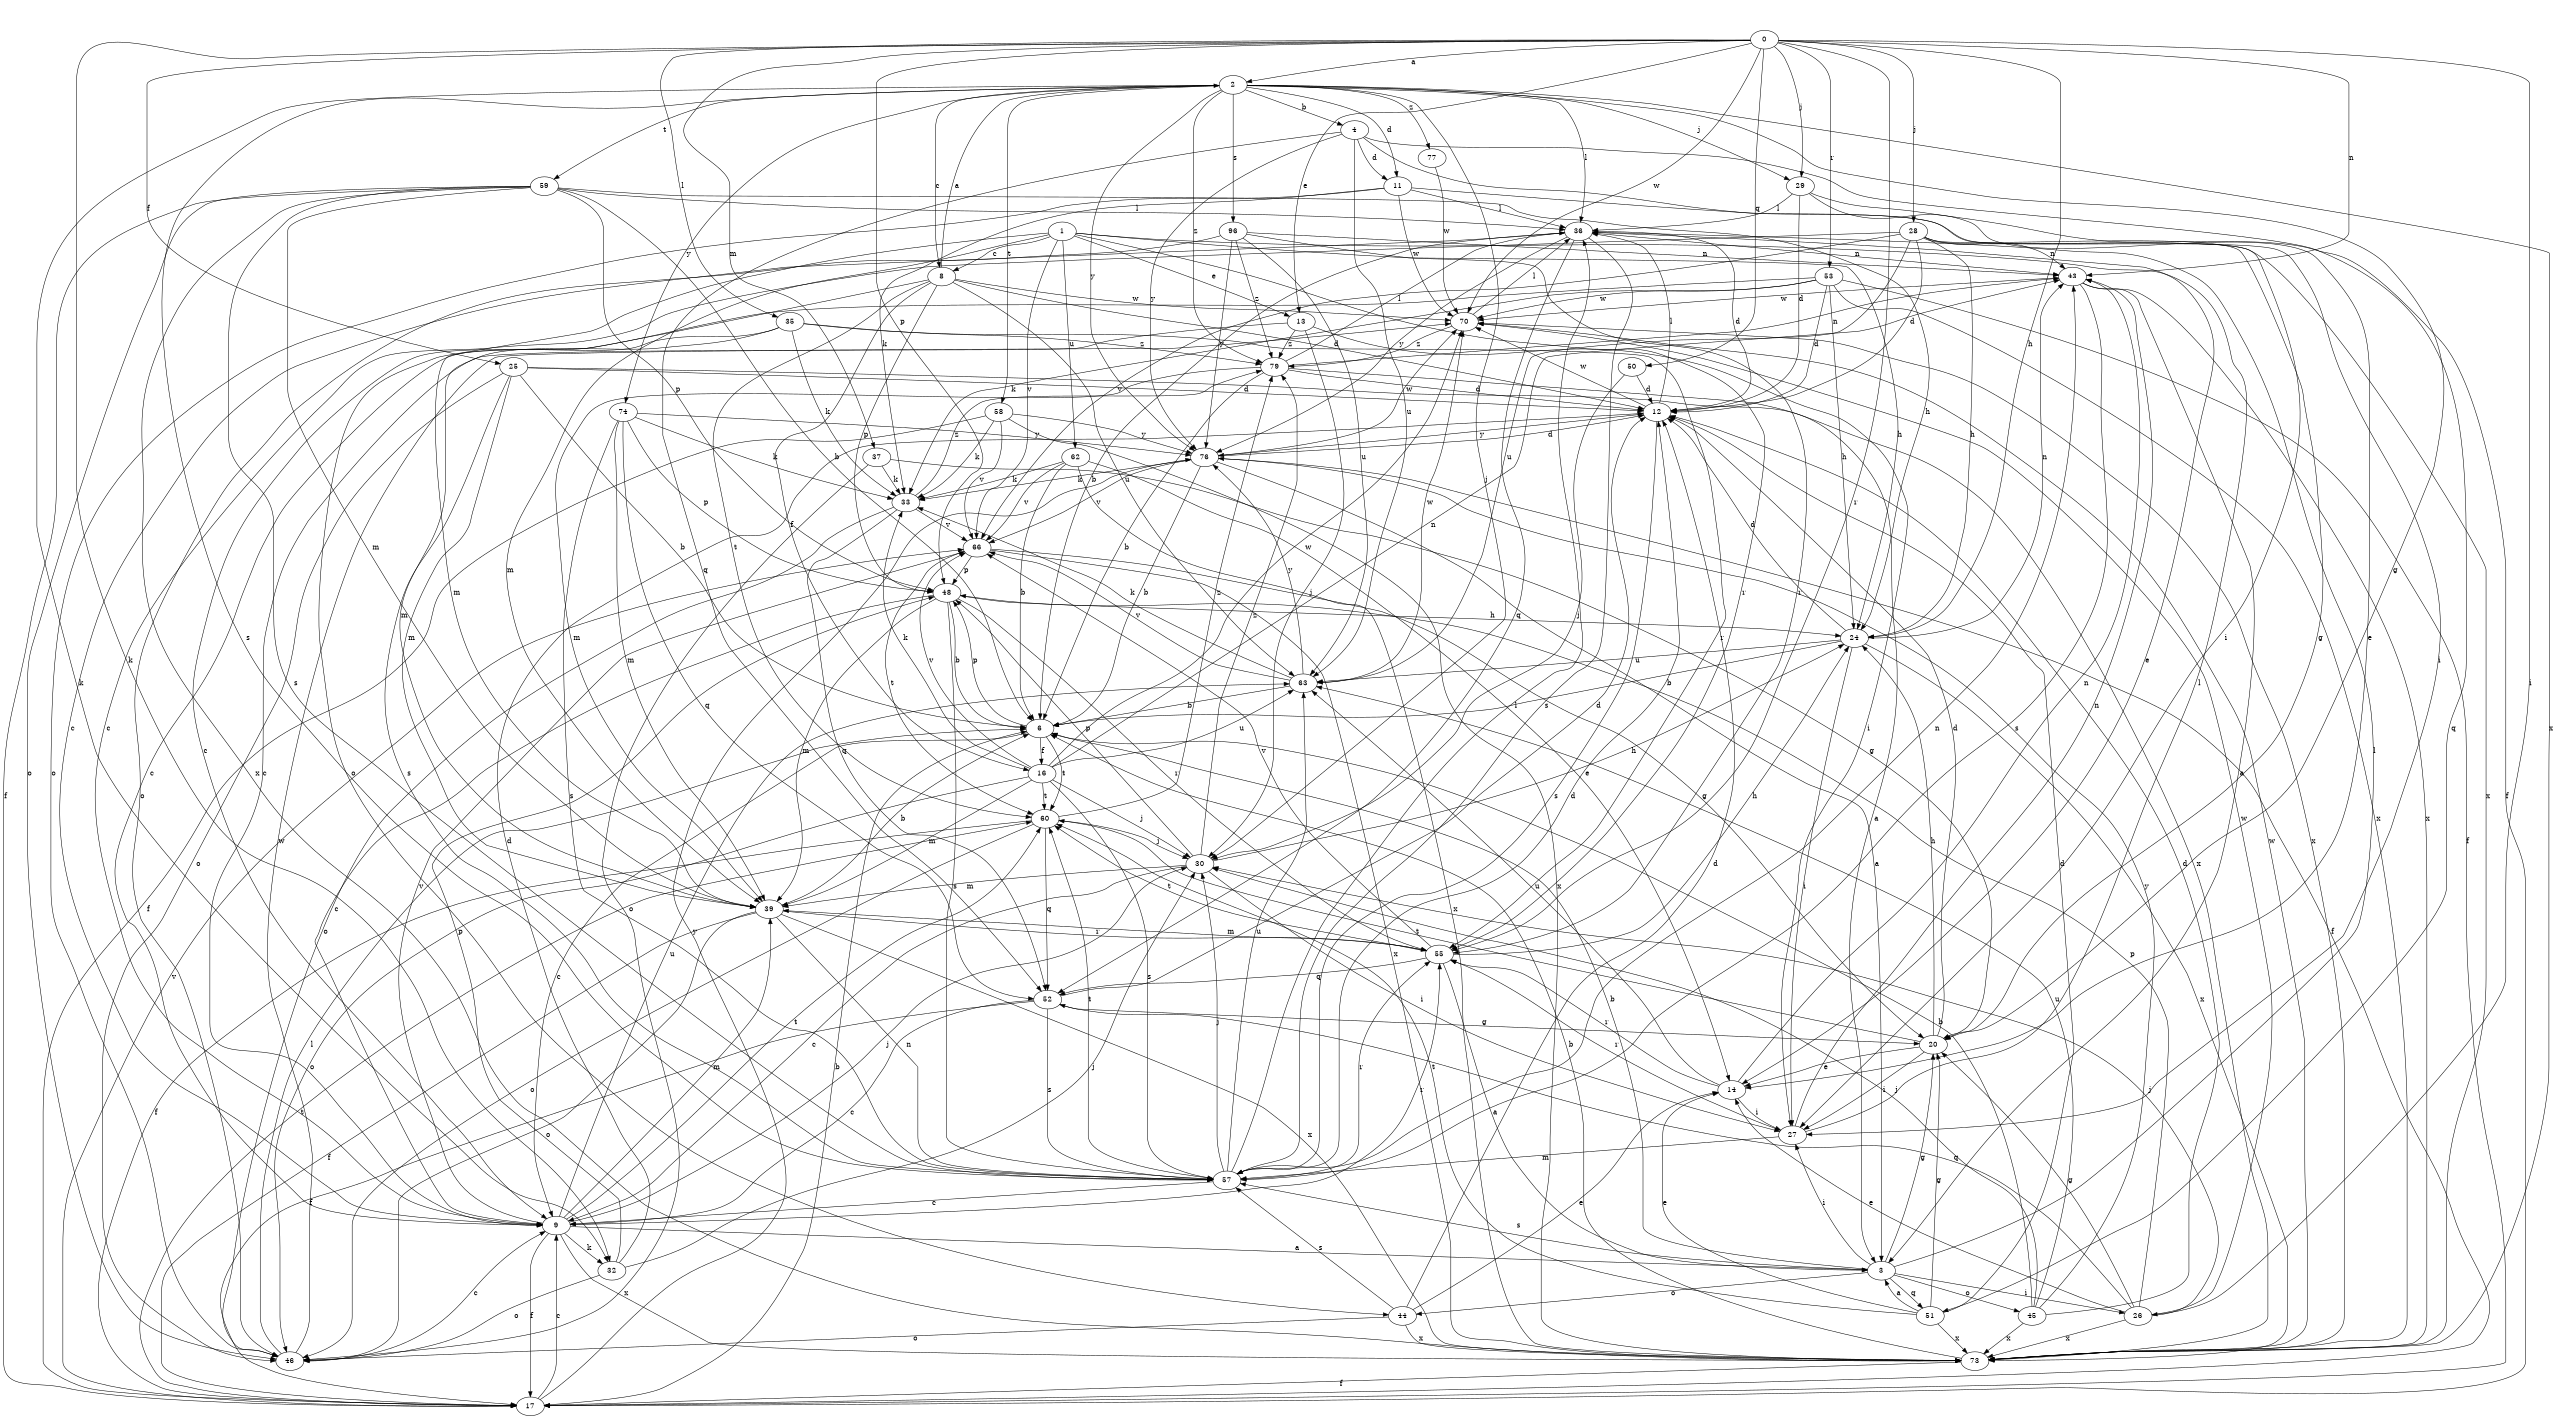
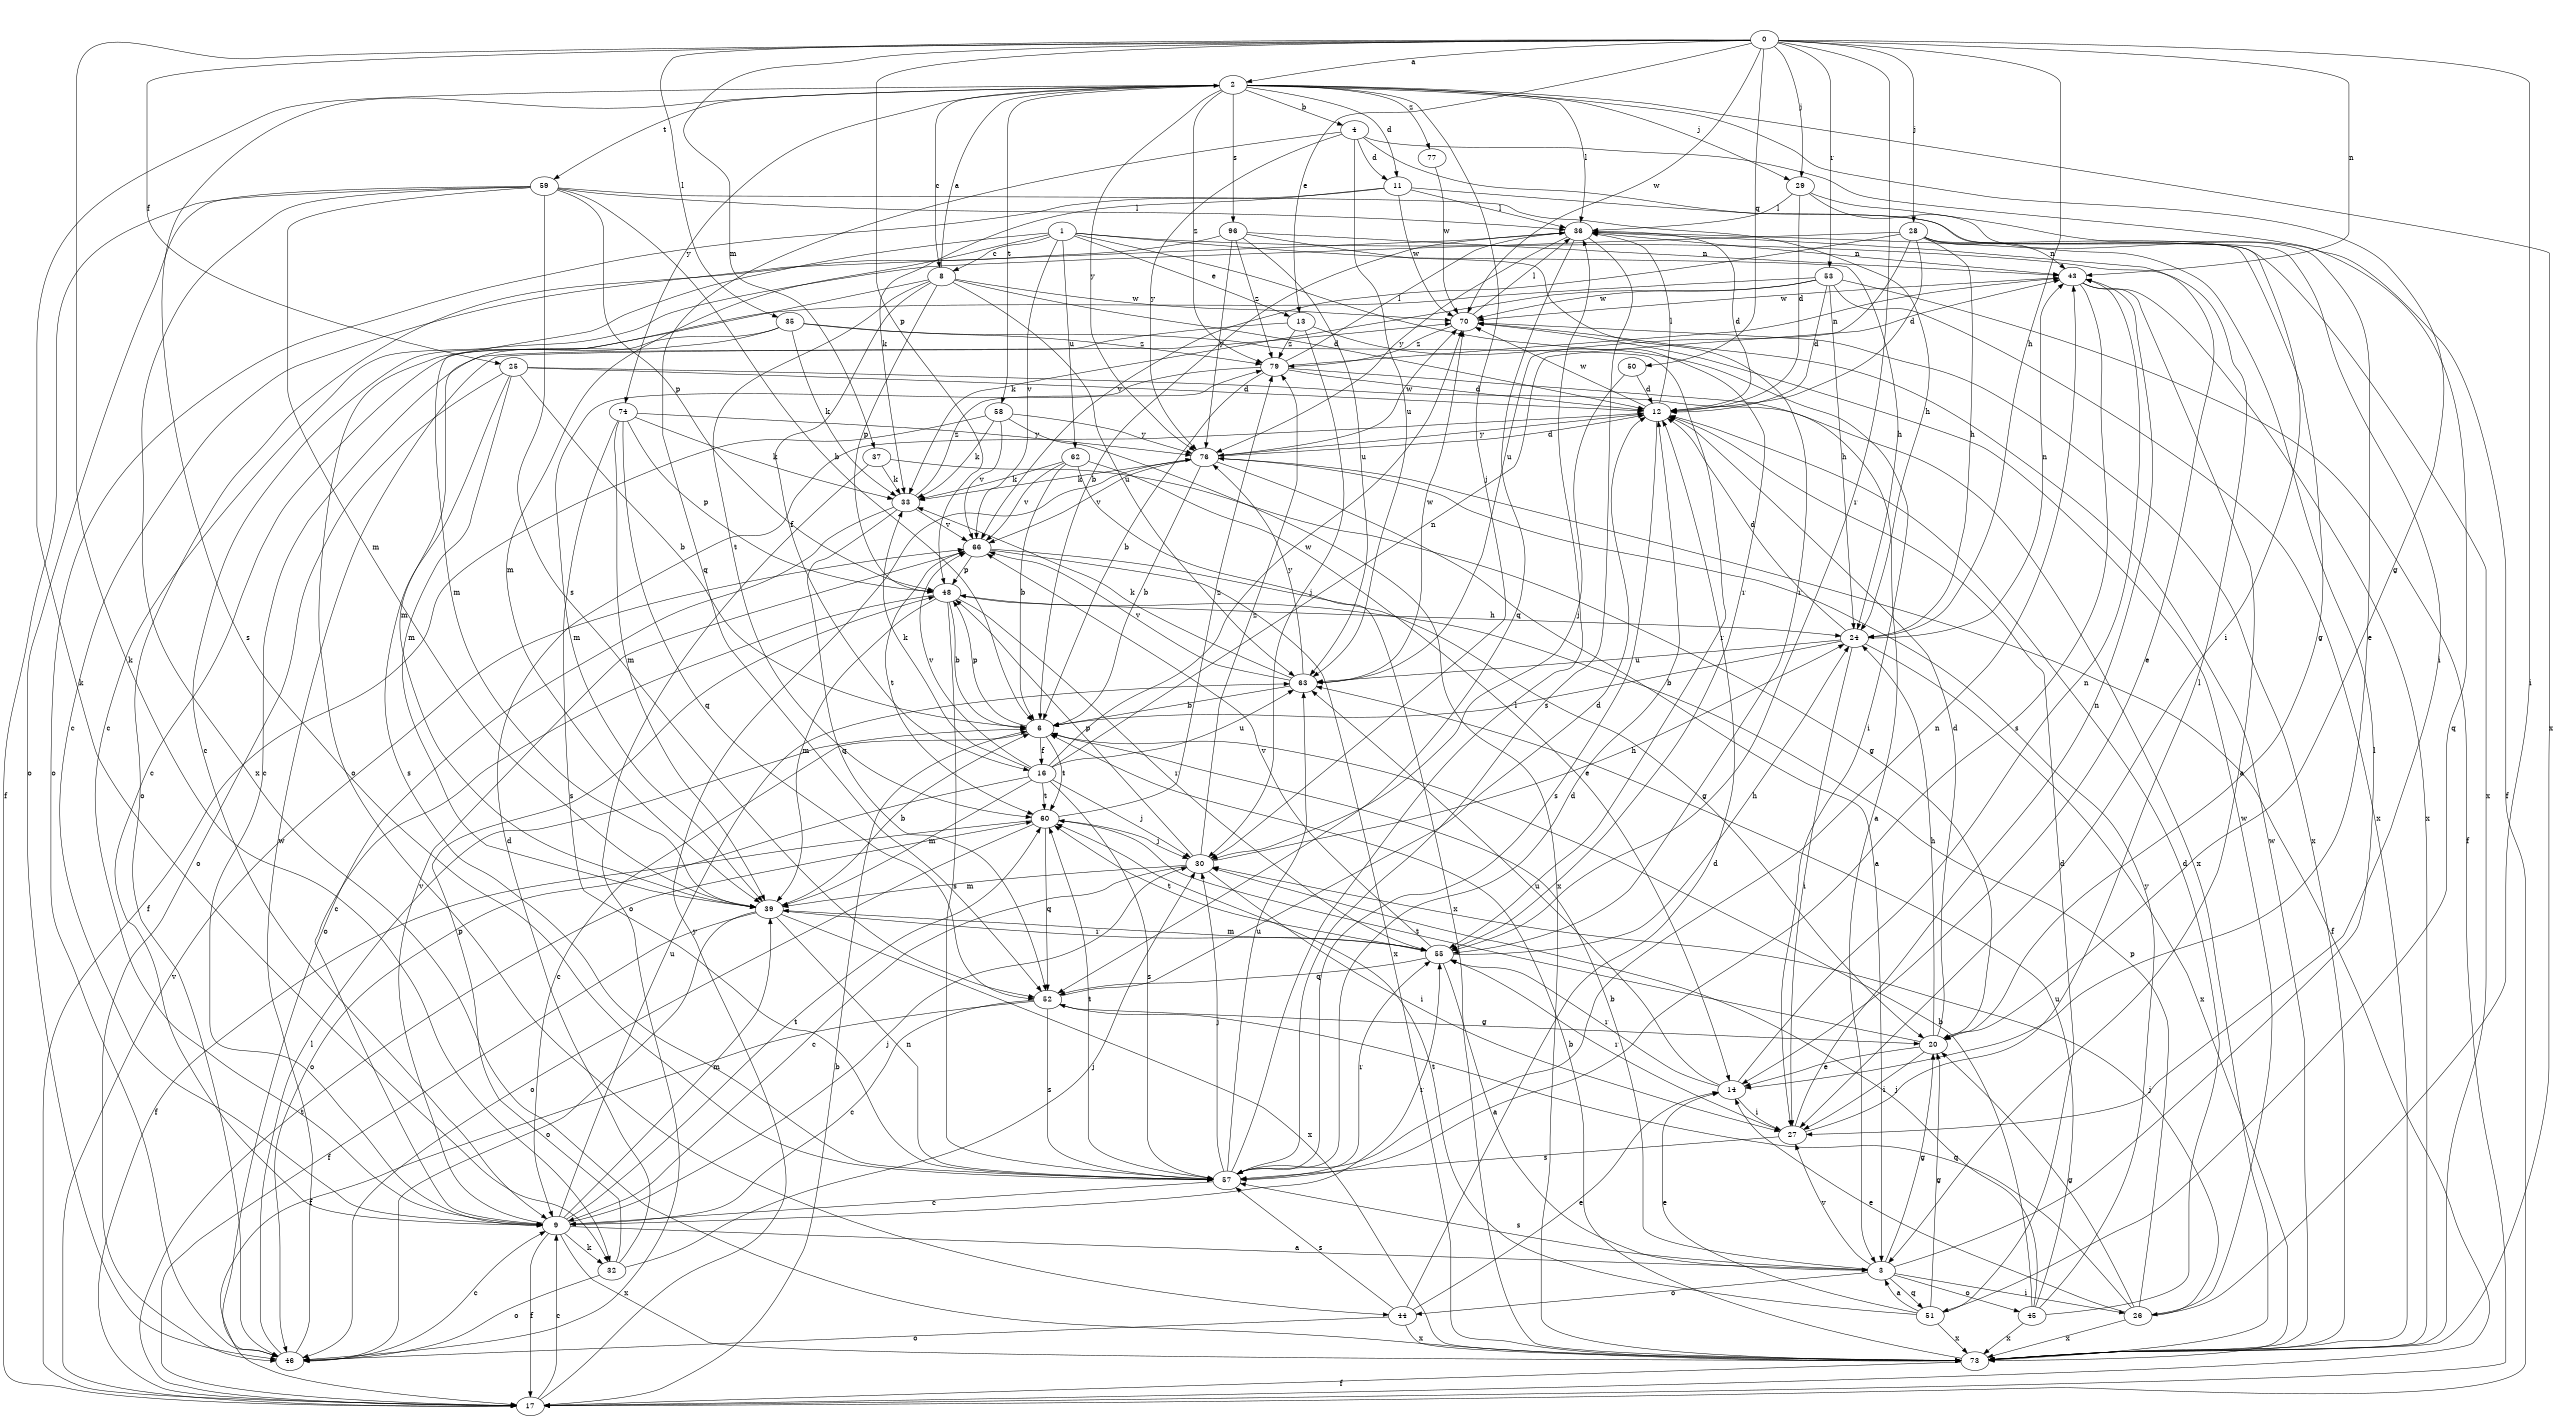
edge "59" -> "57": now "59" -> "52"
edge "27" -> "57": label "m" -> "s"
edge "3" -> "27": label "i" -> "v"
